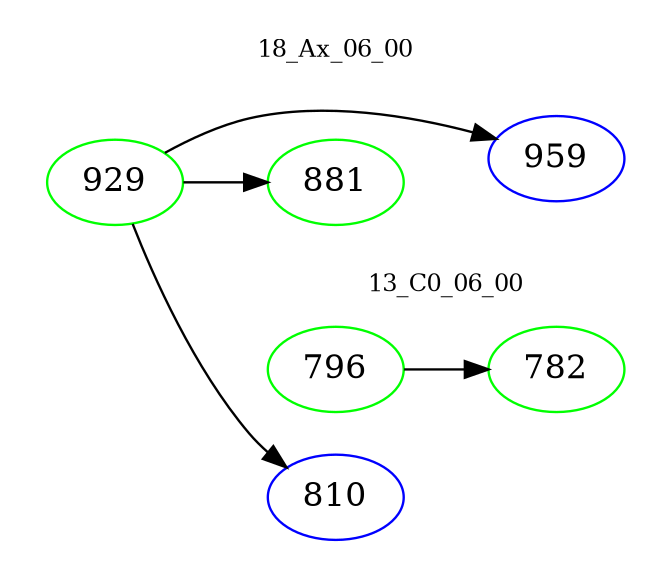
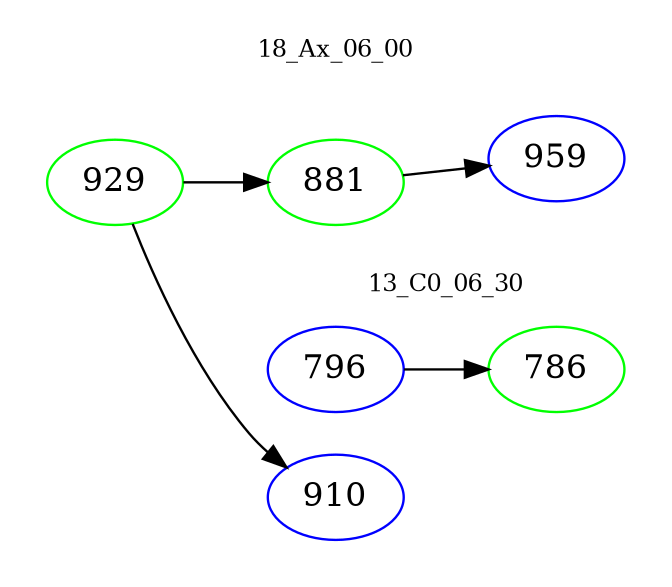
edge "929" -> "959": now "881" -> "959"
cluster "13_C0_06_00": label "13_C0_06_00" -> "13_C0_06_30"
node "796": color green -> blue
node "782": label "782" -> "786"
node "810": label "810" -> "910"
